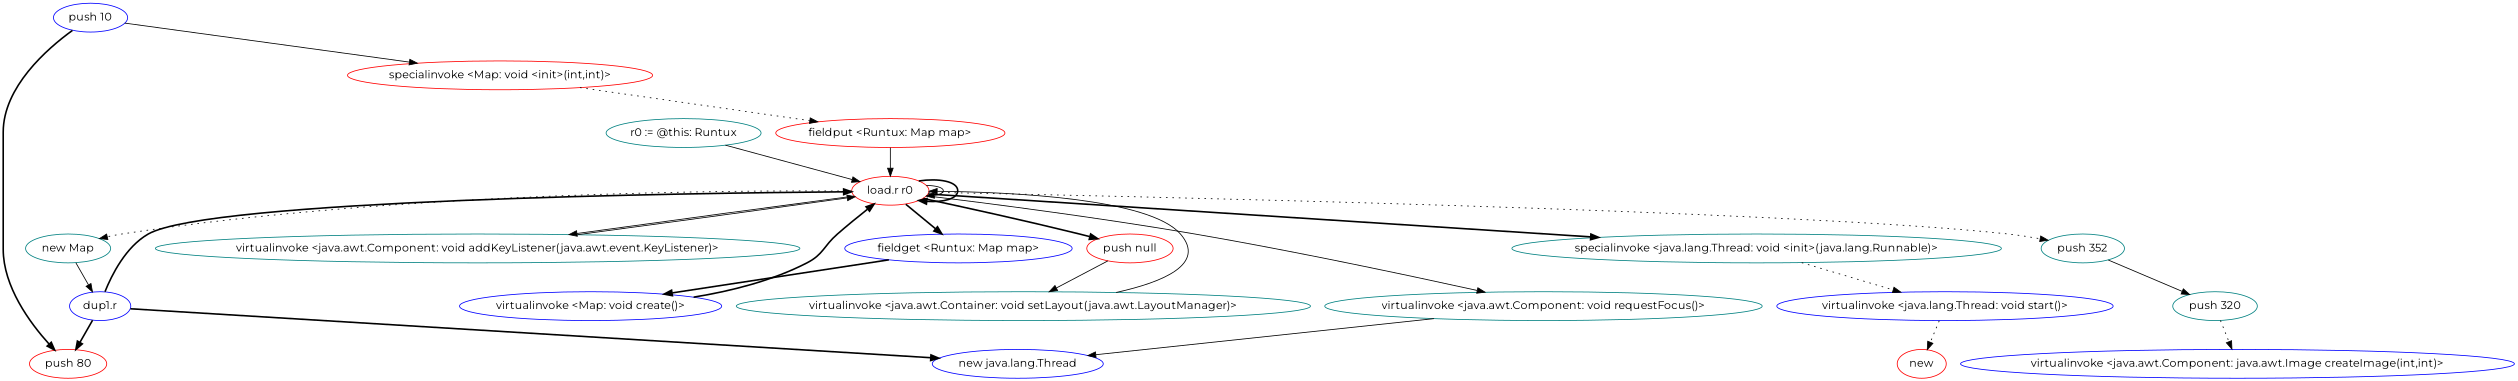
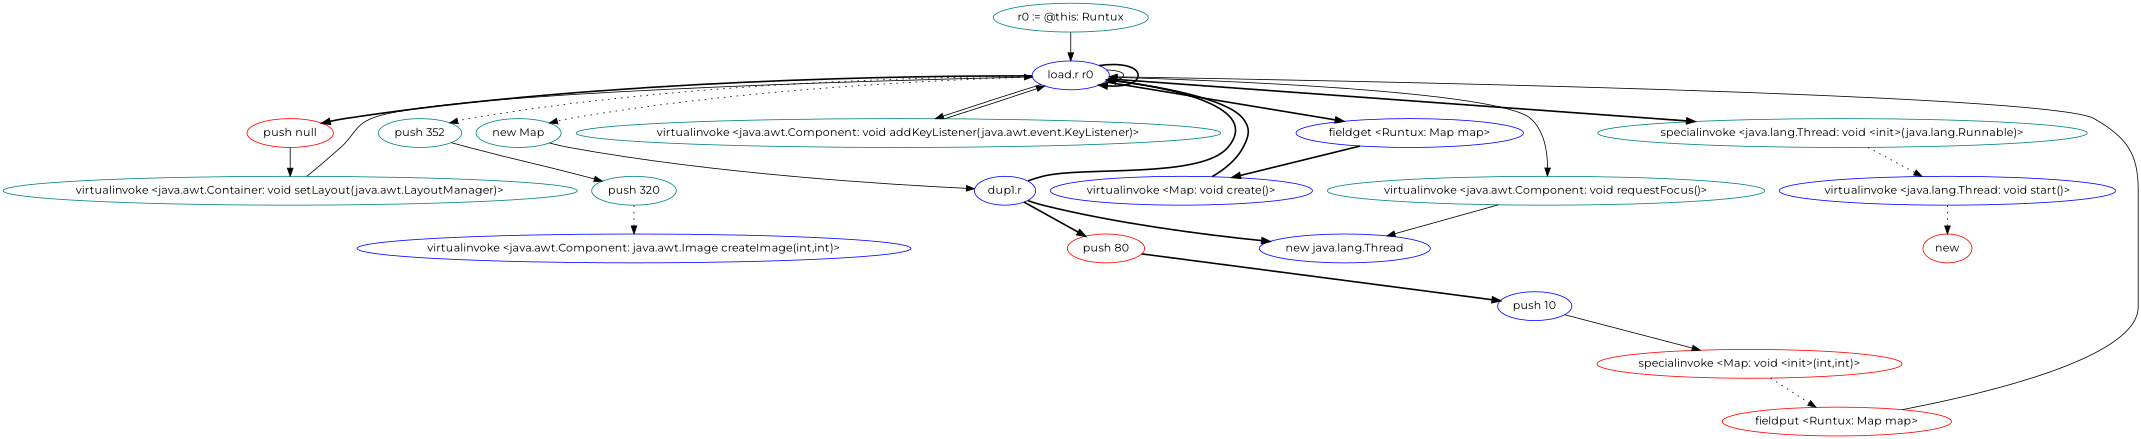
edge "push 10" -> "push 80": reversed
node "load.r r0": color red -> blue
